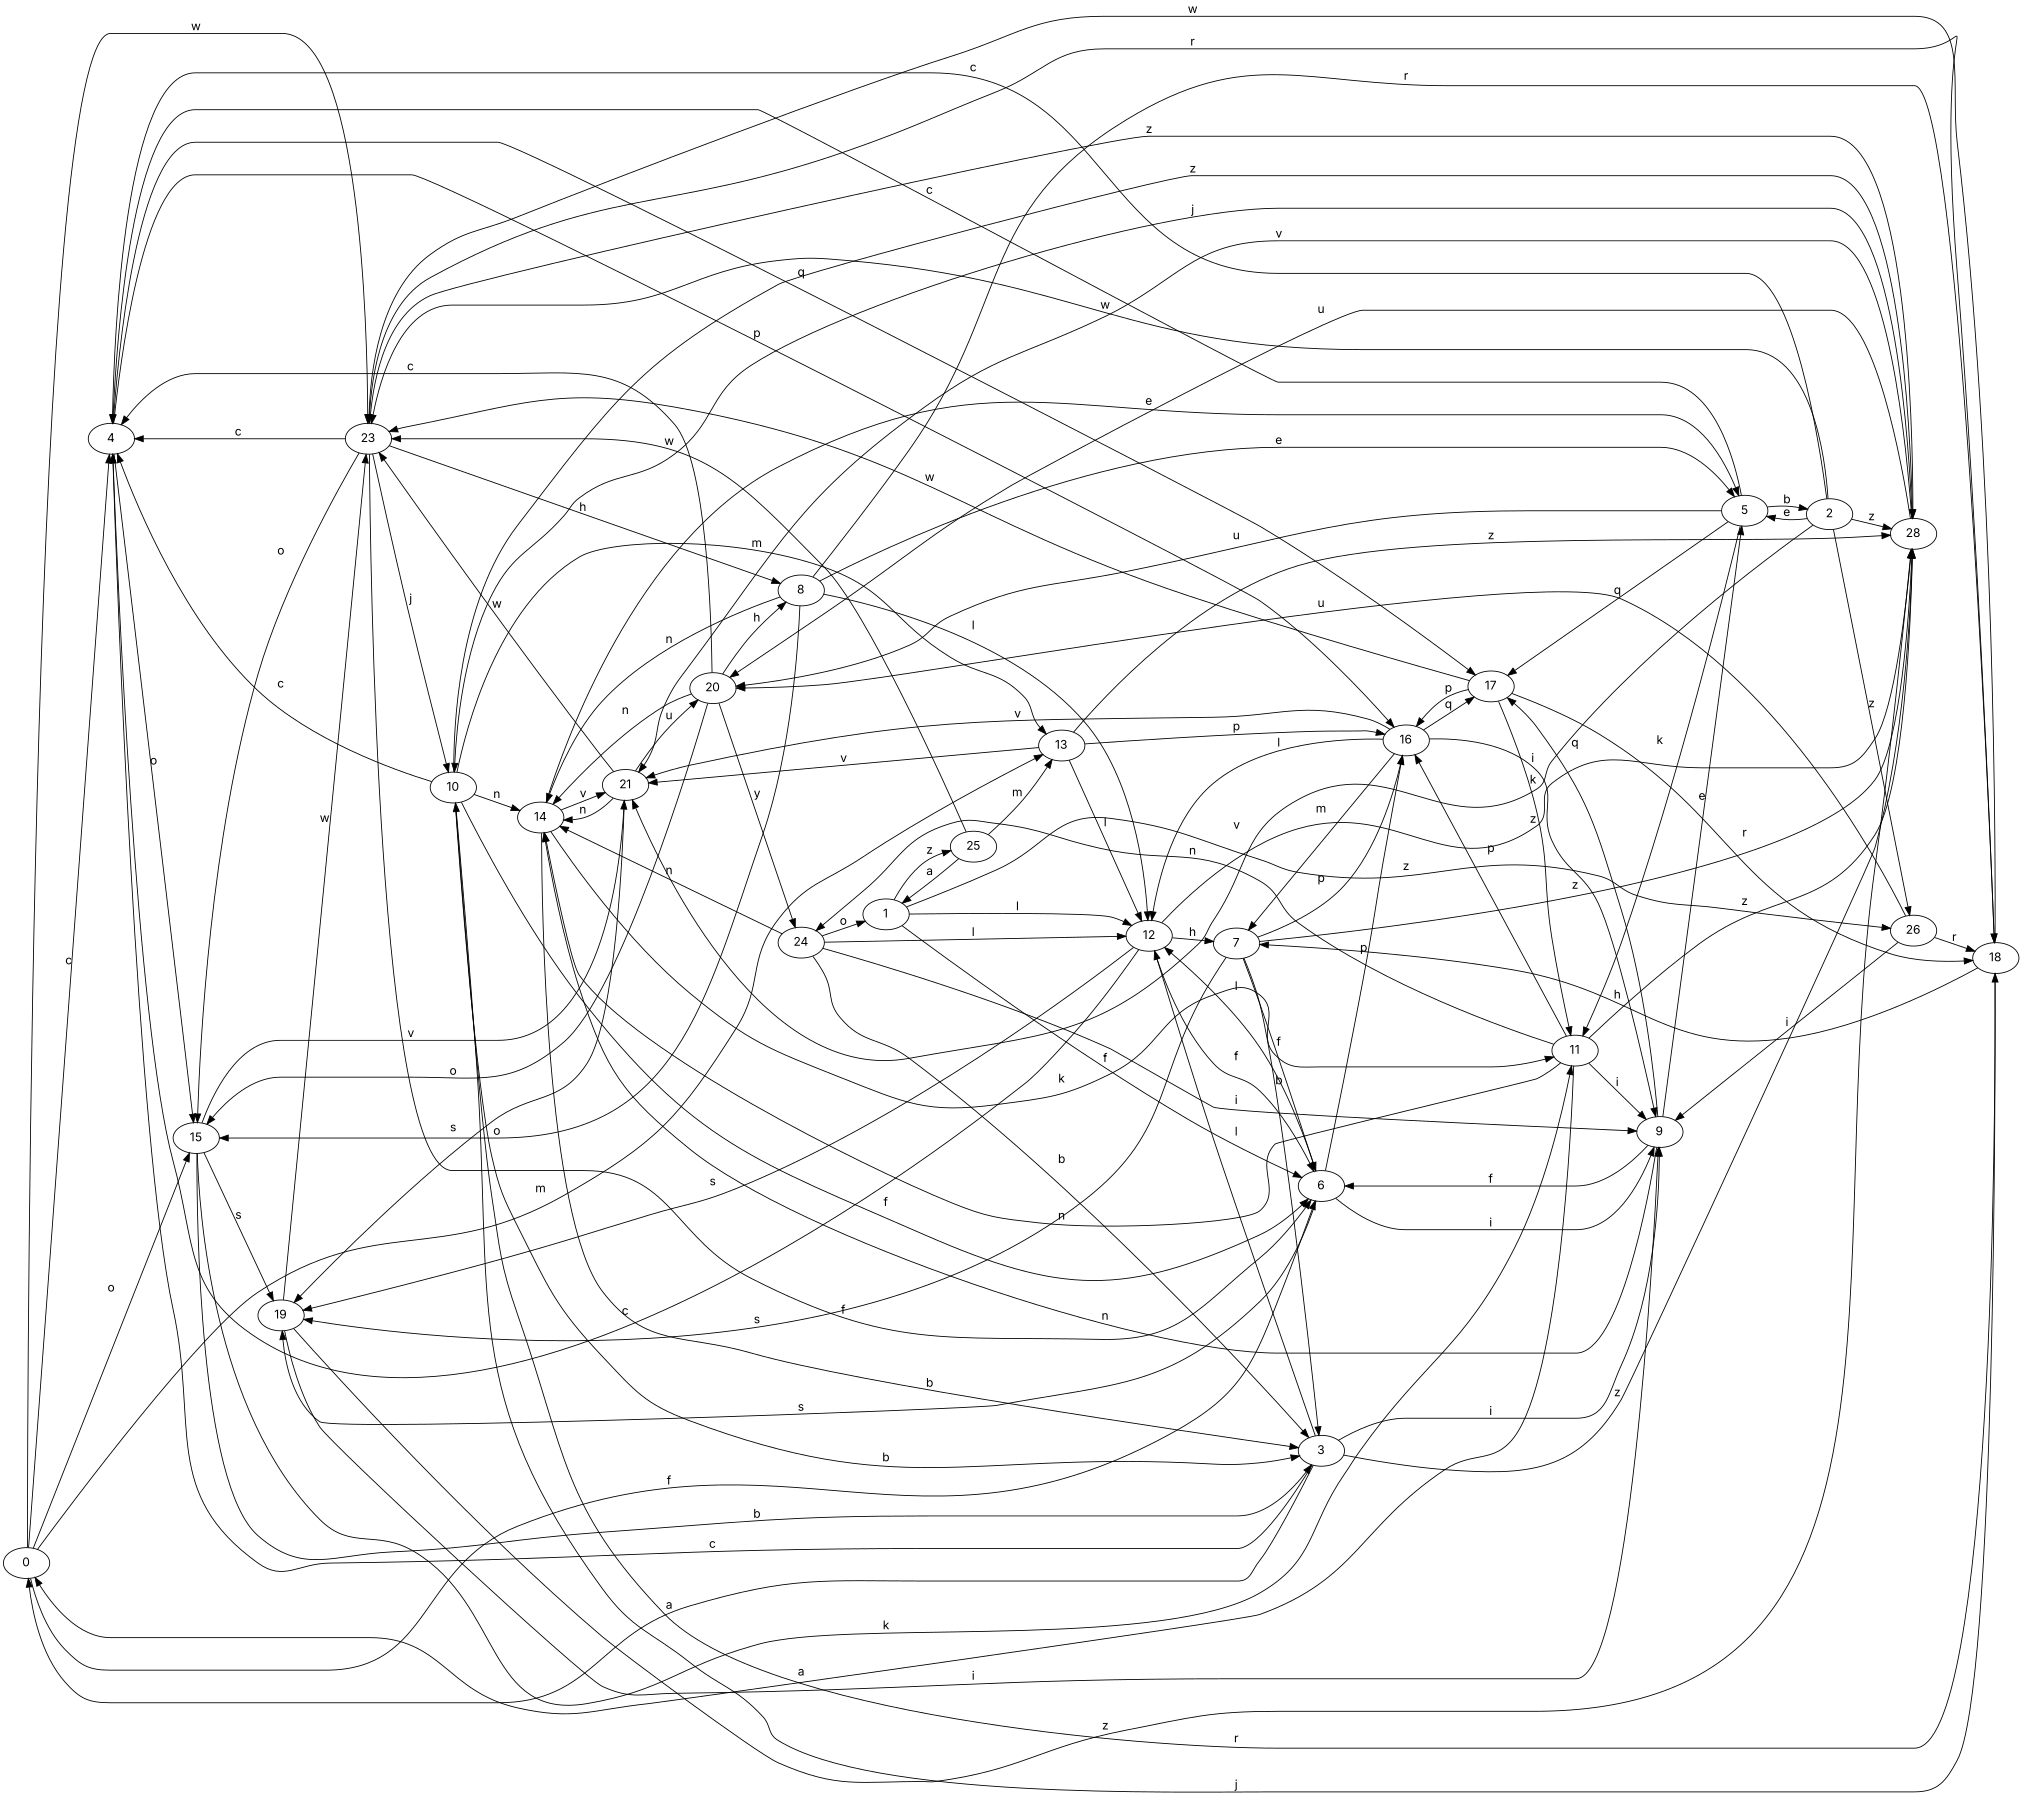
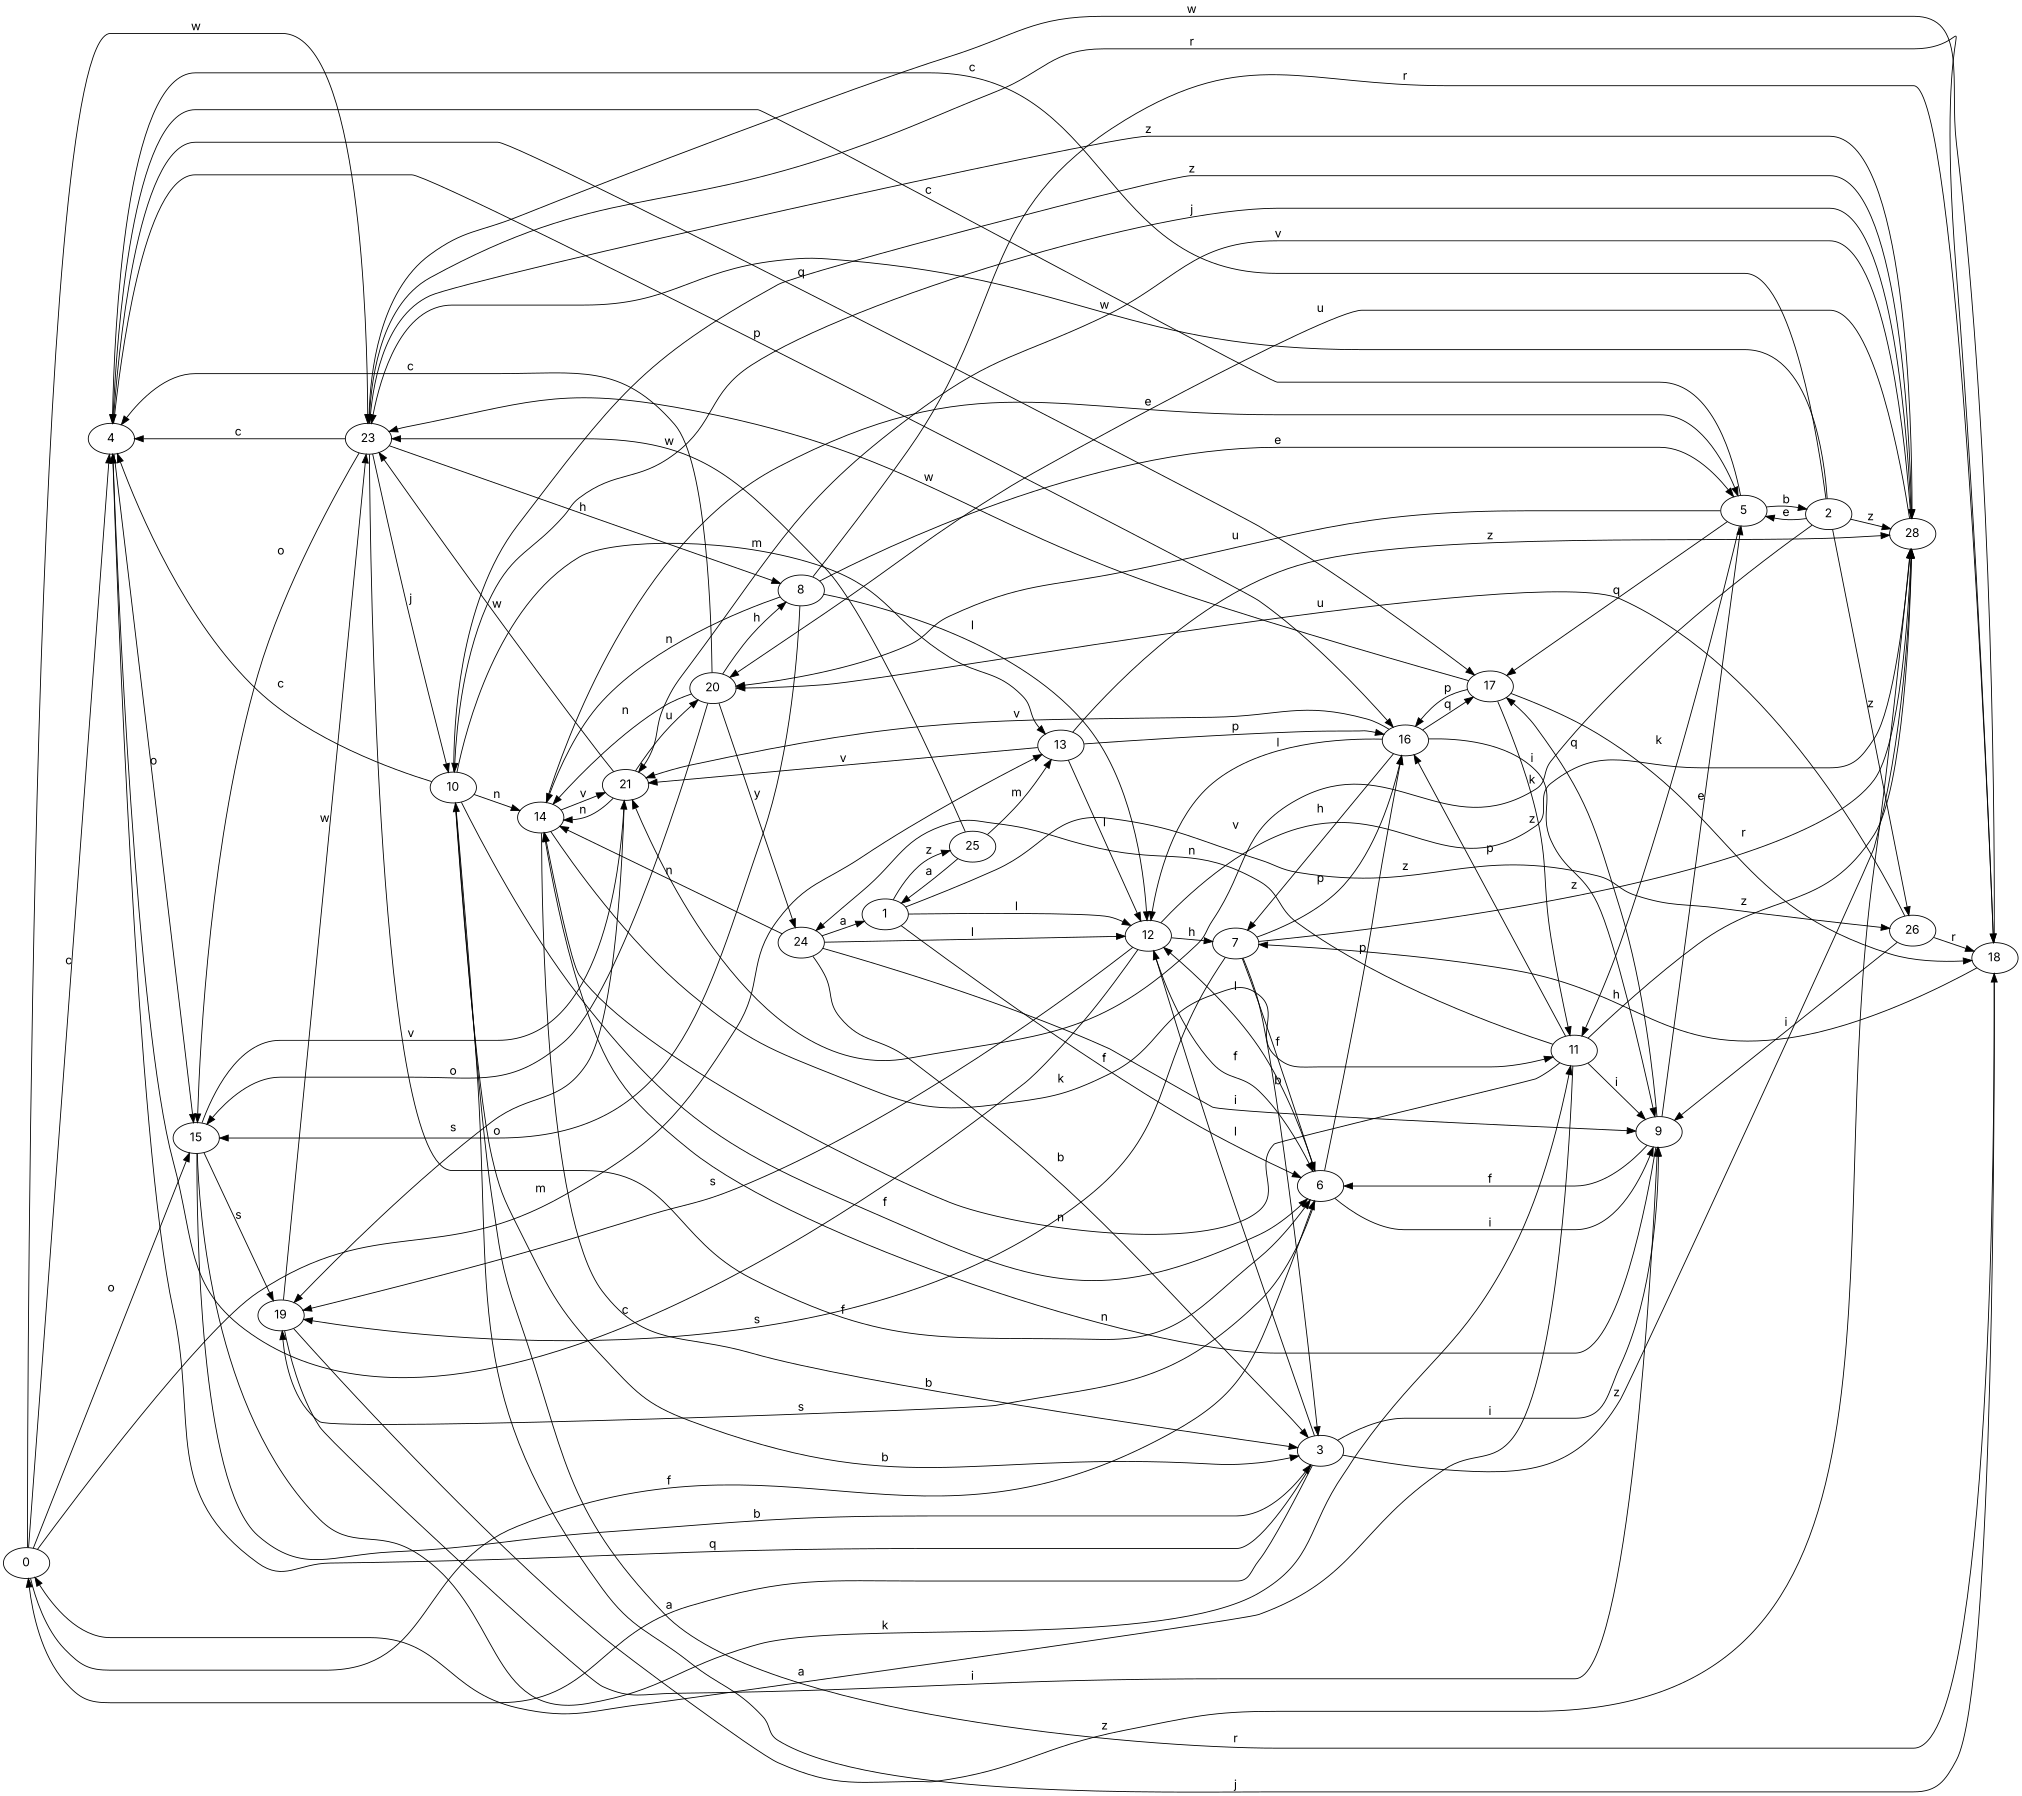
edge "16" -> "7": label "m" -> "h"
edge "24" -> "1": label "o" -> "a"
edge "3" -> "4": label "c" -> "q"
